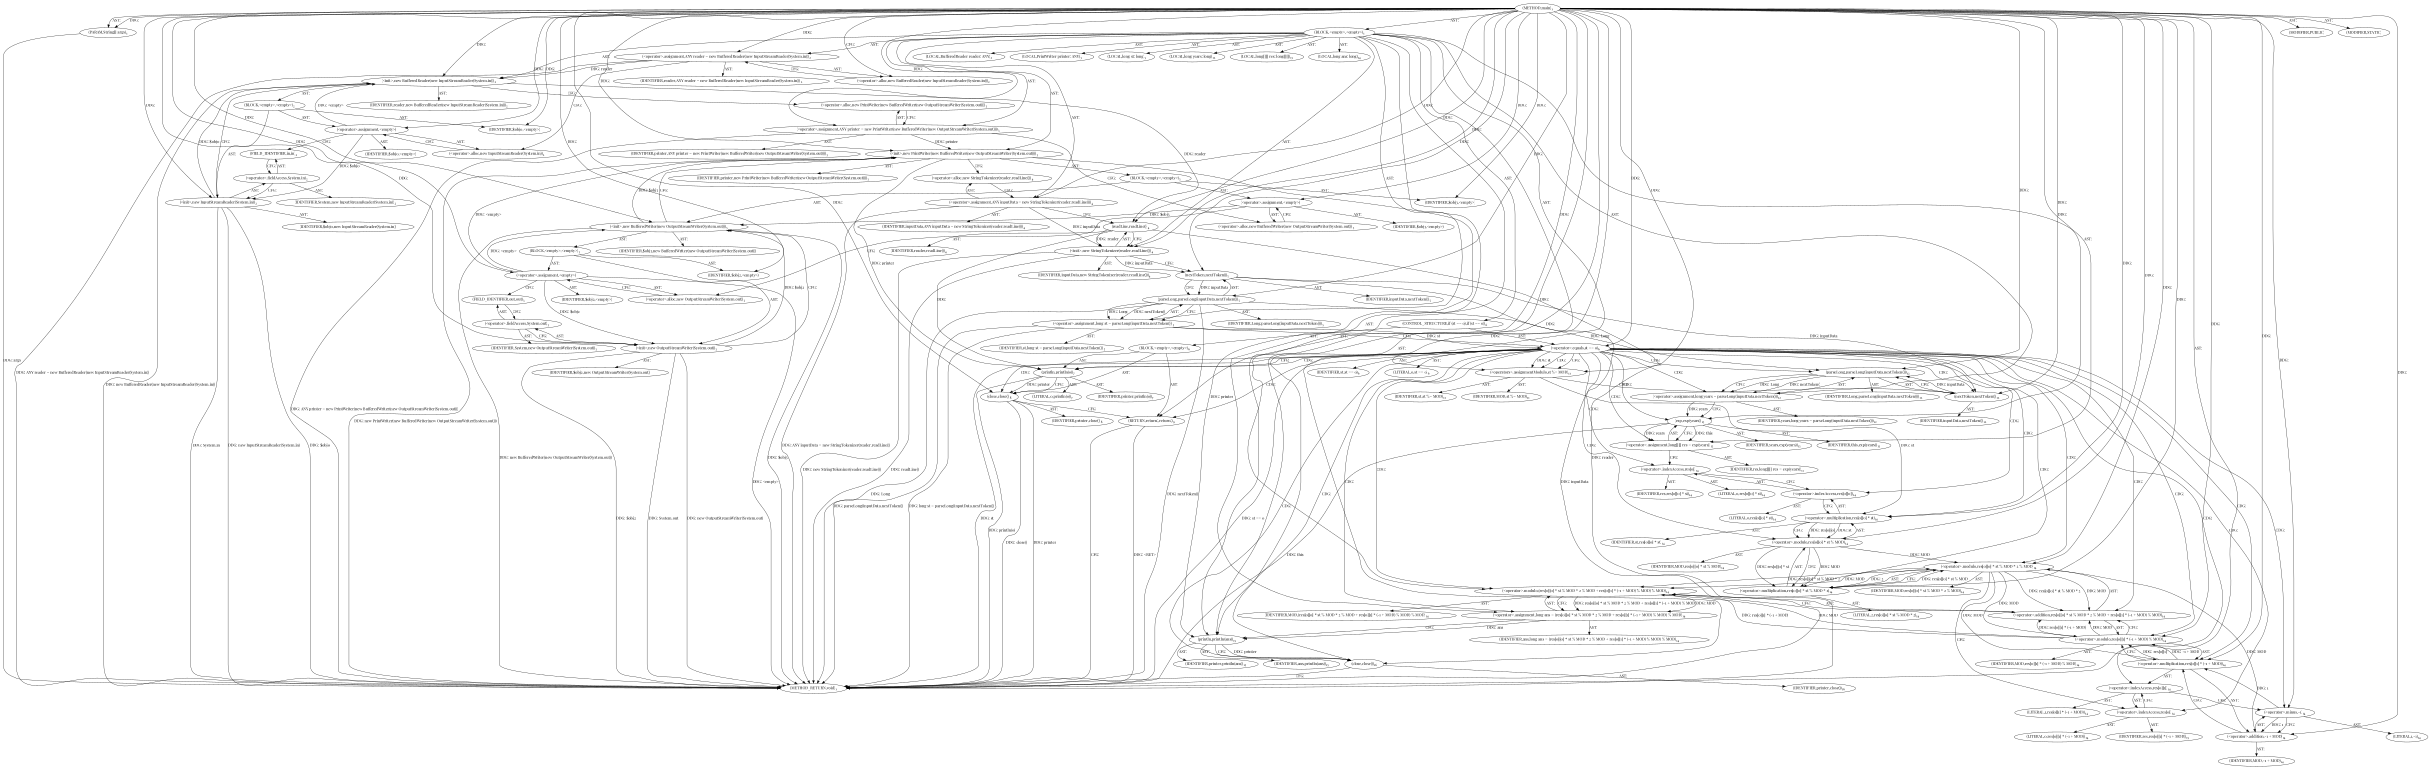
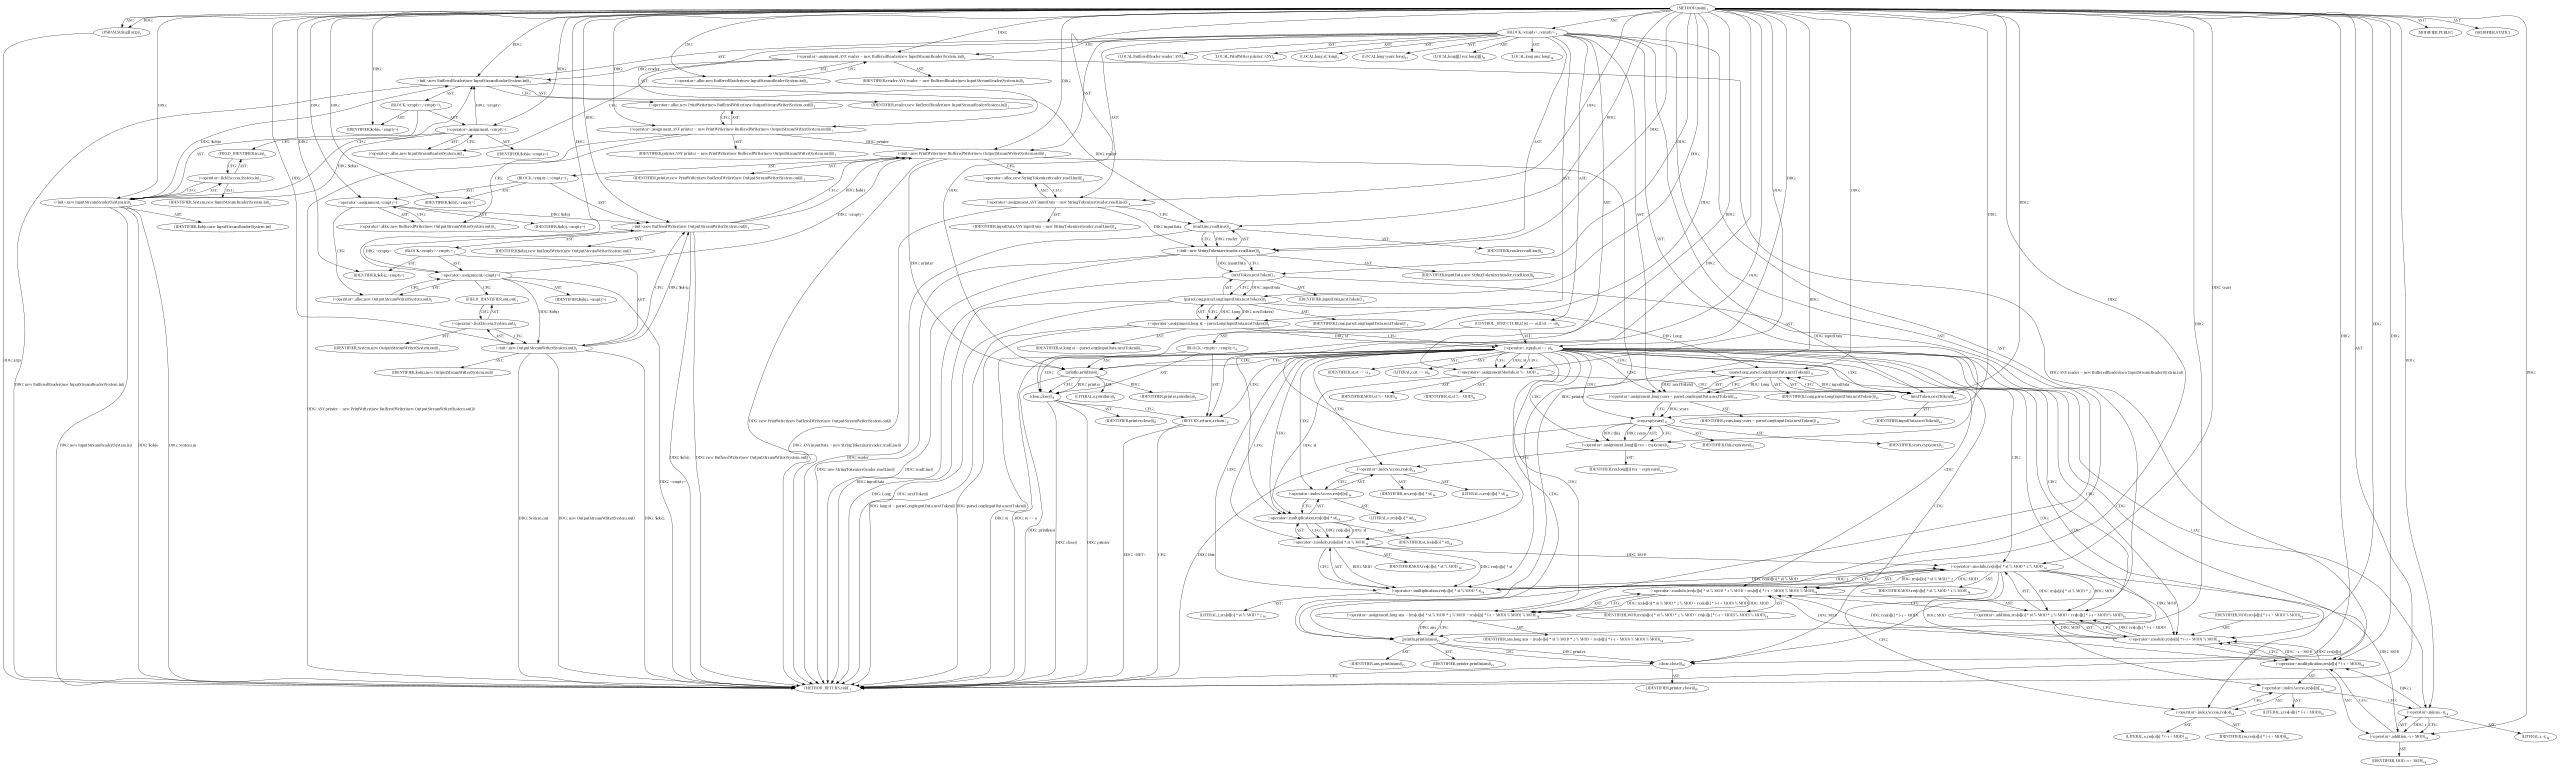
edge "(readLine,readLine())" -> "(println,println(0))": now "(METHOD,main)" -> "(println,println(0))"
edge "(METHOD,main)" -> "(<operator>.modulo,res[0][0] * st % MOD * 2 % MOD)": label "DDG: " -> "DDG: years"
edge "(println,println(0))" -> "(IDENTIFIER,printer,println(0))": label "AST: " -> "DDG: "
edge "(<operator>.modulo,res[0][1] * (-1 + MOD) % MOD)" -> "(IDENTIFIER,MOD,res[0][1] * (-1 + MOD) % MOD)": reversed
node "(IDENTIFIER,res,res[0][1] * (-1 + MOD))": text "15" -> "14"
